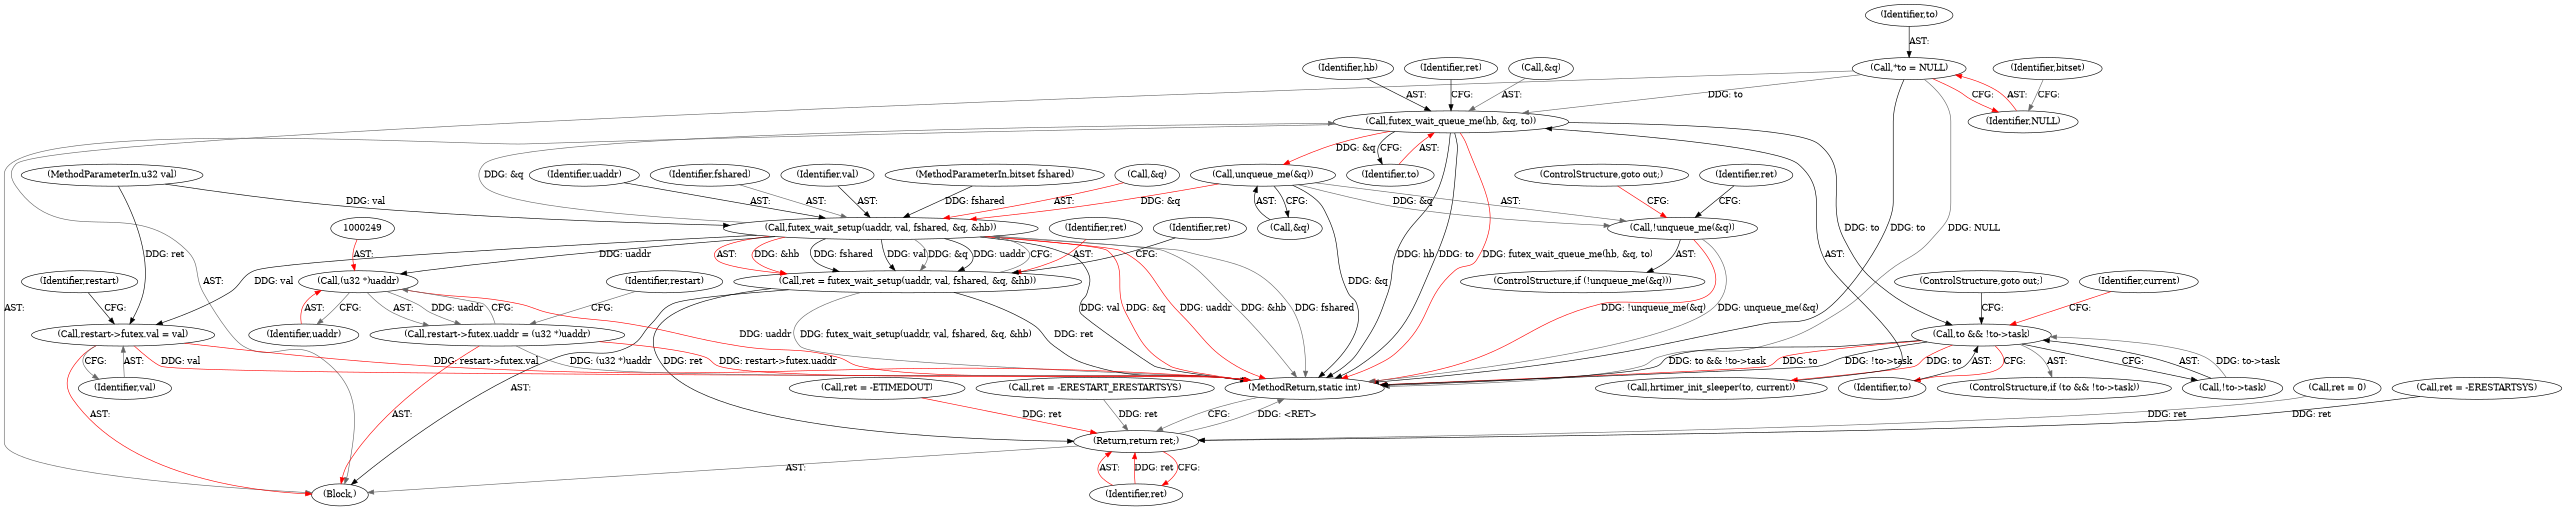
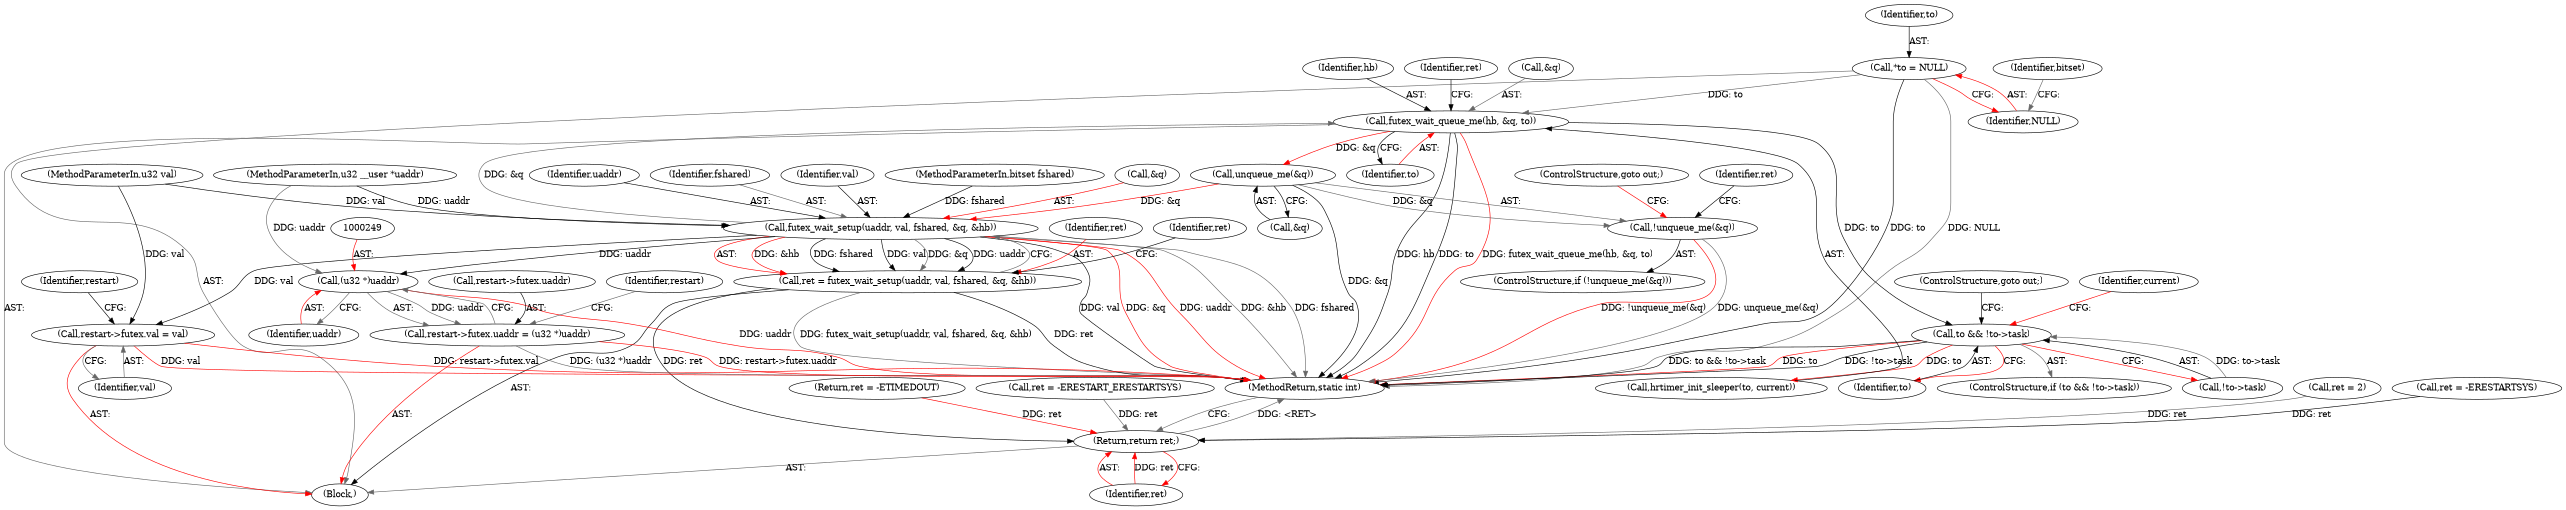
node "(MethodParameterIn,u32 __user *uaddr)": added
edge "(MethodParameterIn,u32 val)" -> "(Call,restart->futex.val = val)": label "DDG: ret" -> "DDG: val"
node "(Call,restart->futex.uaddr)": added
edge "(Call,to && !to->task)" -> "(Call,!to->task)": color black -> red
node "(Call,ret = -ETIMEDOUT)": label "(Call,ret = -ETIMEDOUT)" -> "(Return,ret = -ETIMEDOUT)"
node "(Call,ret = 0)": label "(Call,ret = 0)" -> "(Call,ret = 2)"
